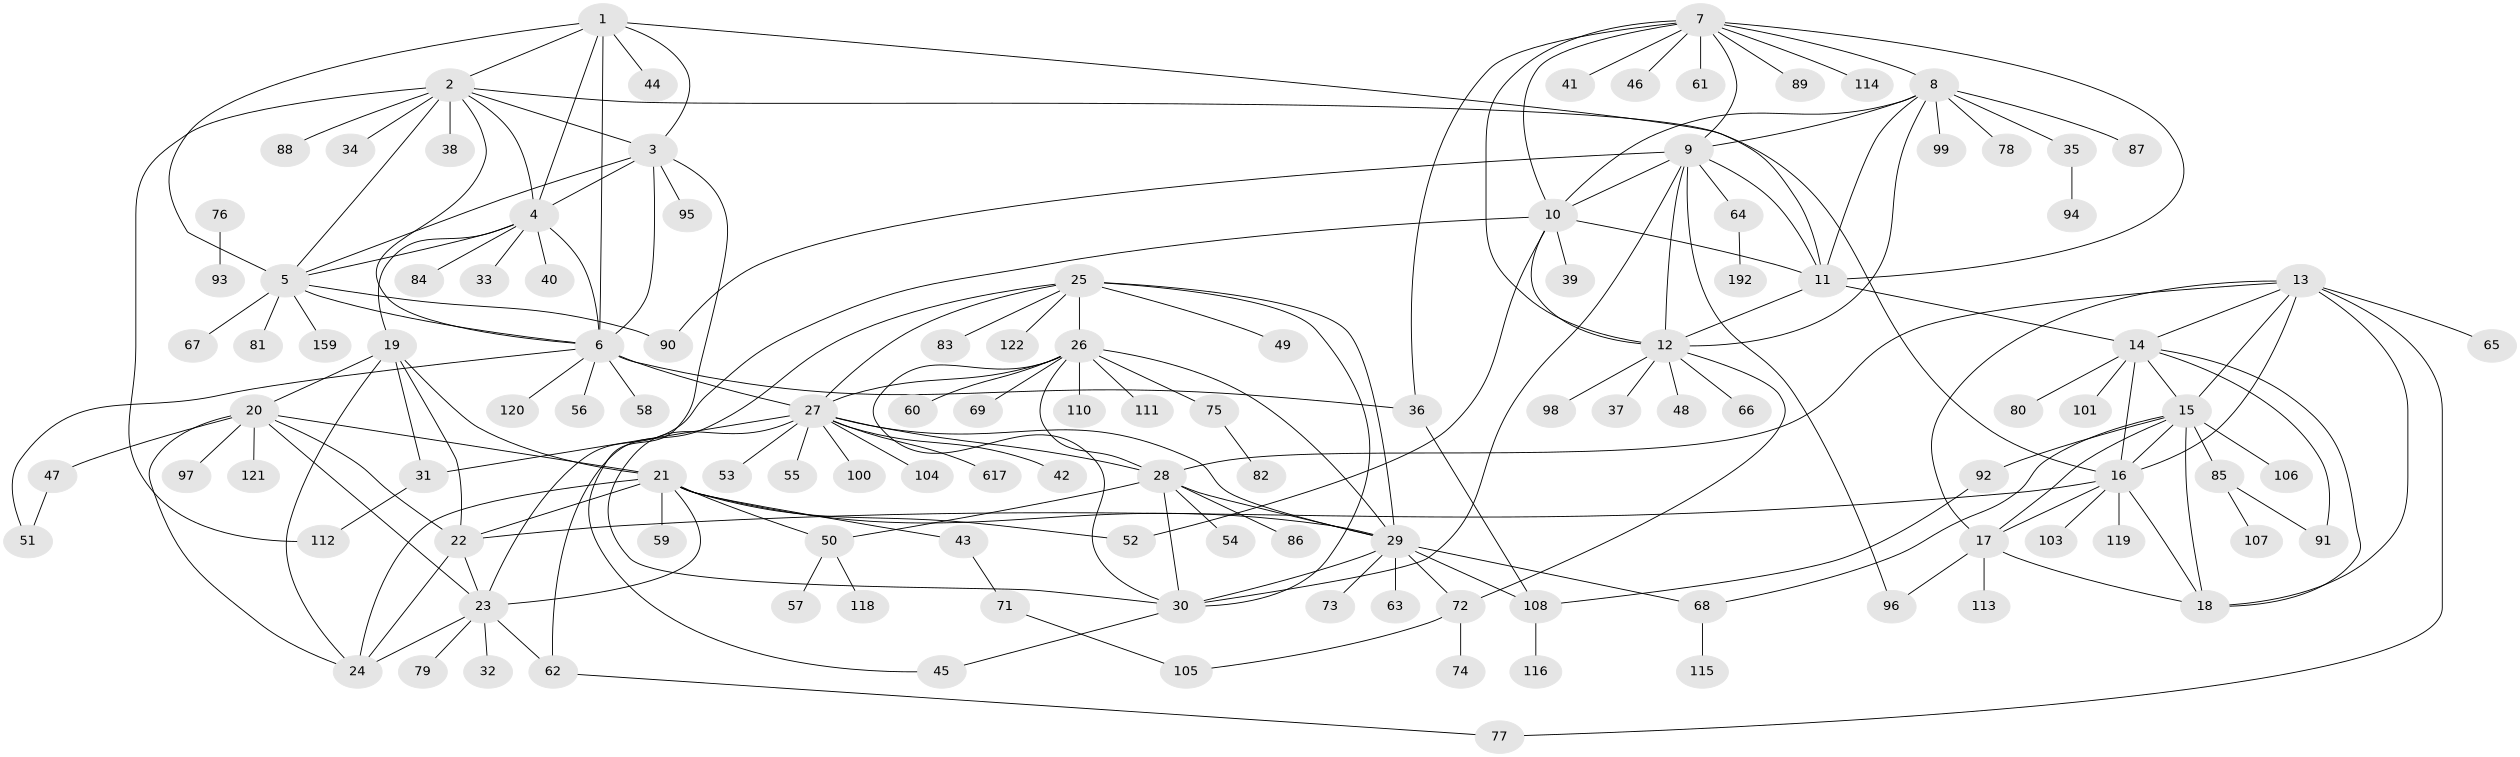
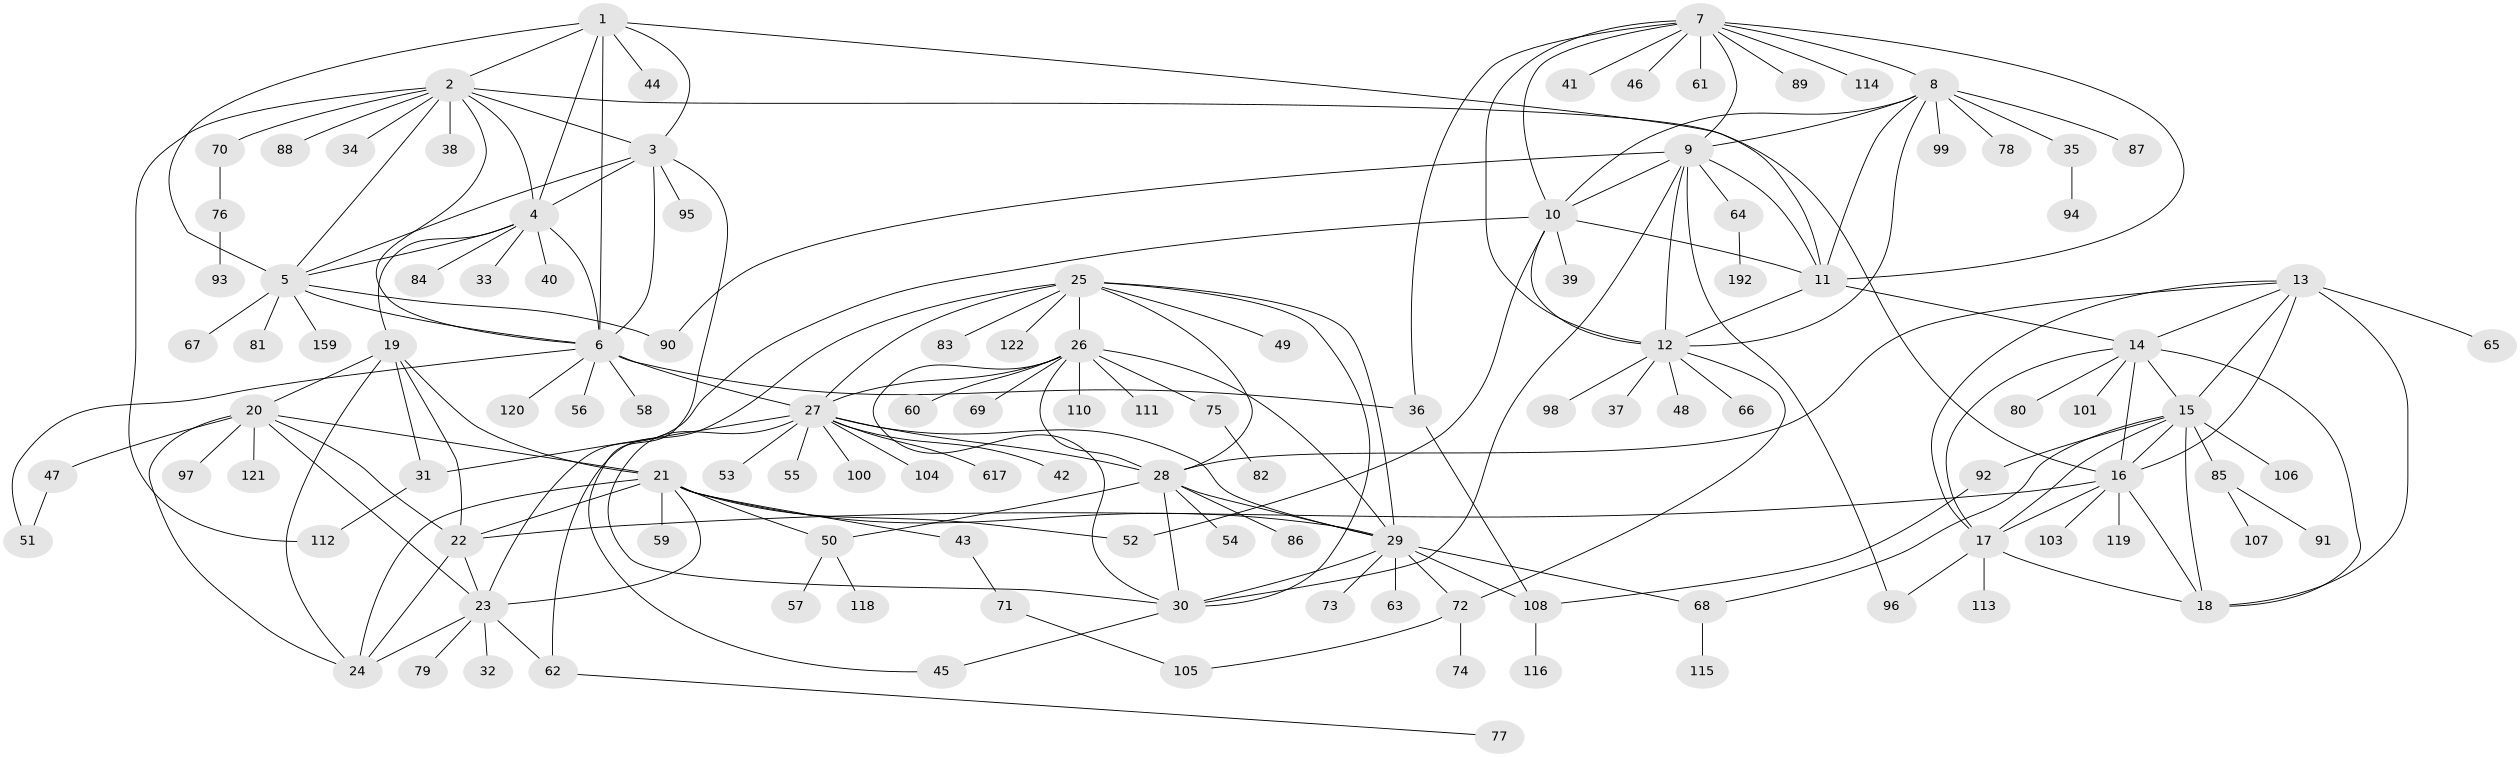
node "70": added
edge "25" -- "28": added
edge "14" -- "91": now "14" -- "17"
edge "13" -- "77": removed
